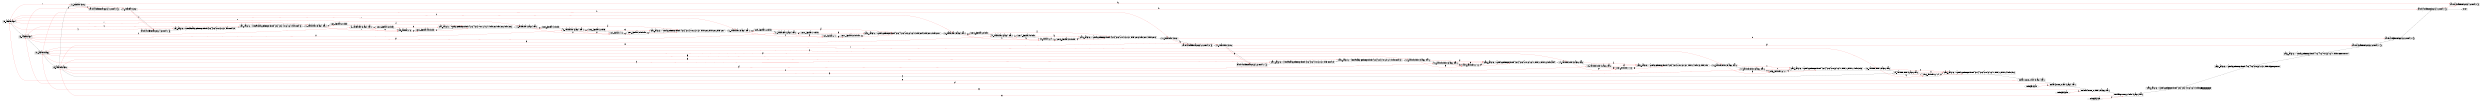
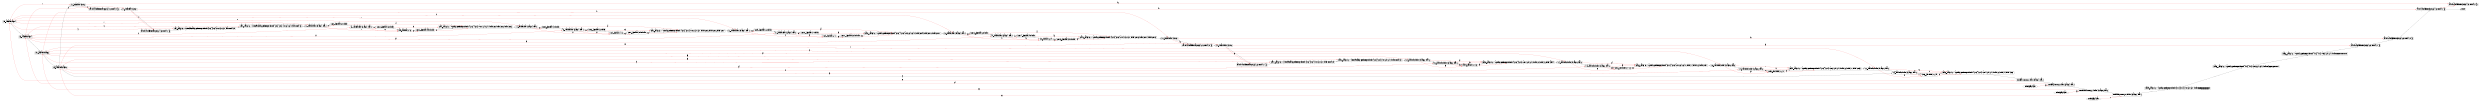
node "%add19 = fadd double %12, %13": label "%add19 = fadd double %12, %13" -> "%add19 = fadd mul %12, %13"
